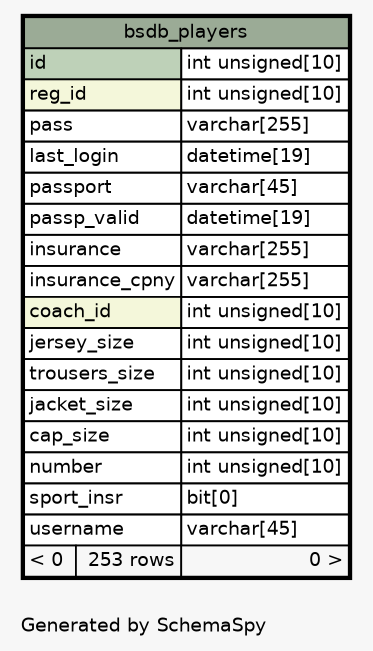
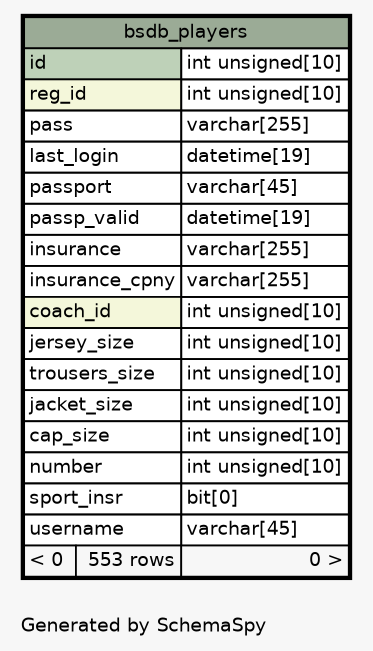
node "bsdb_players": text "253 rows" -> "553 rows"
